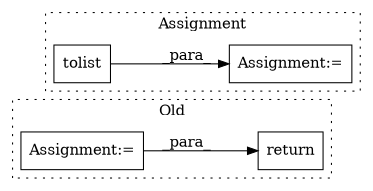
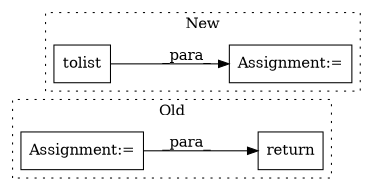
cluster "Assignment": label "Assignment" -> "New"
